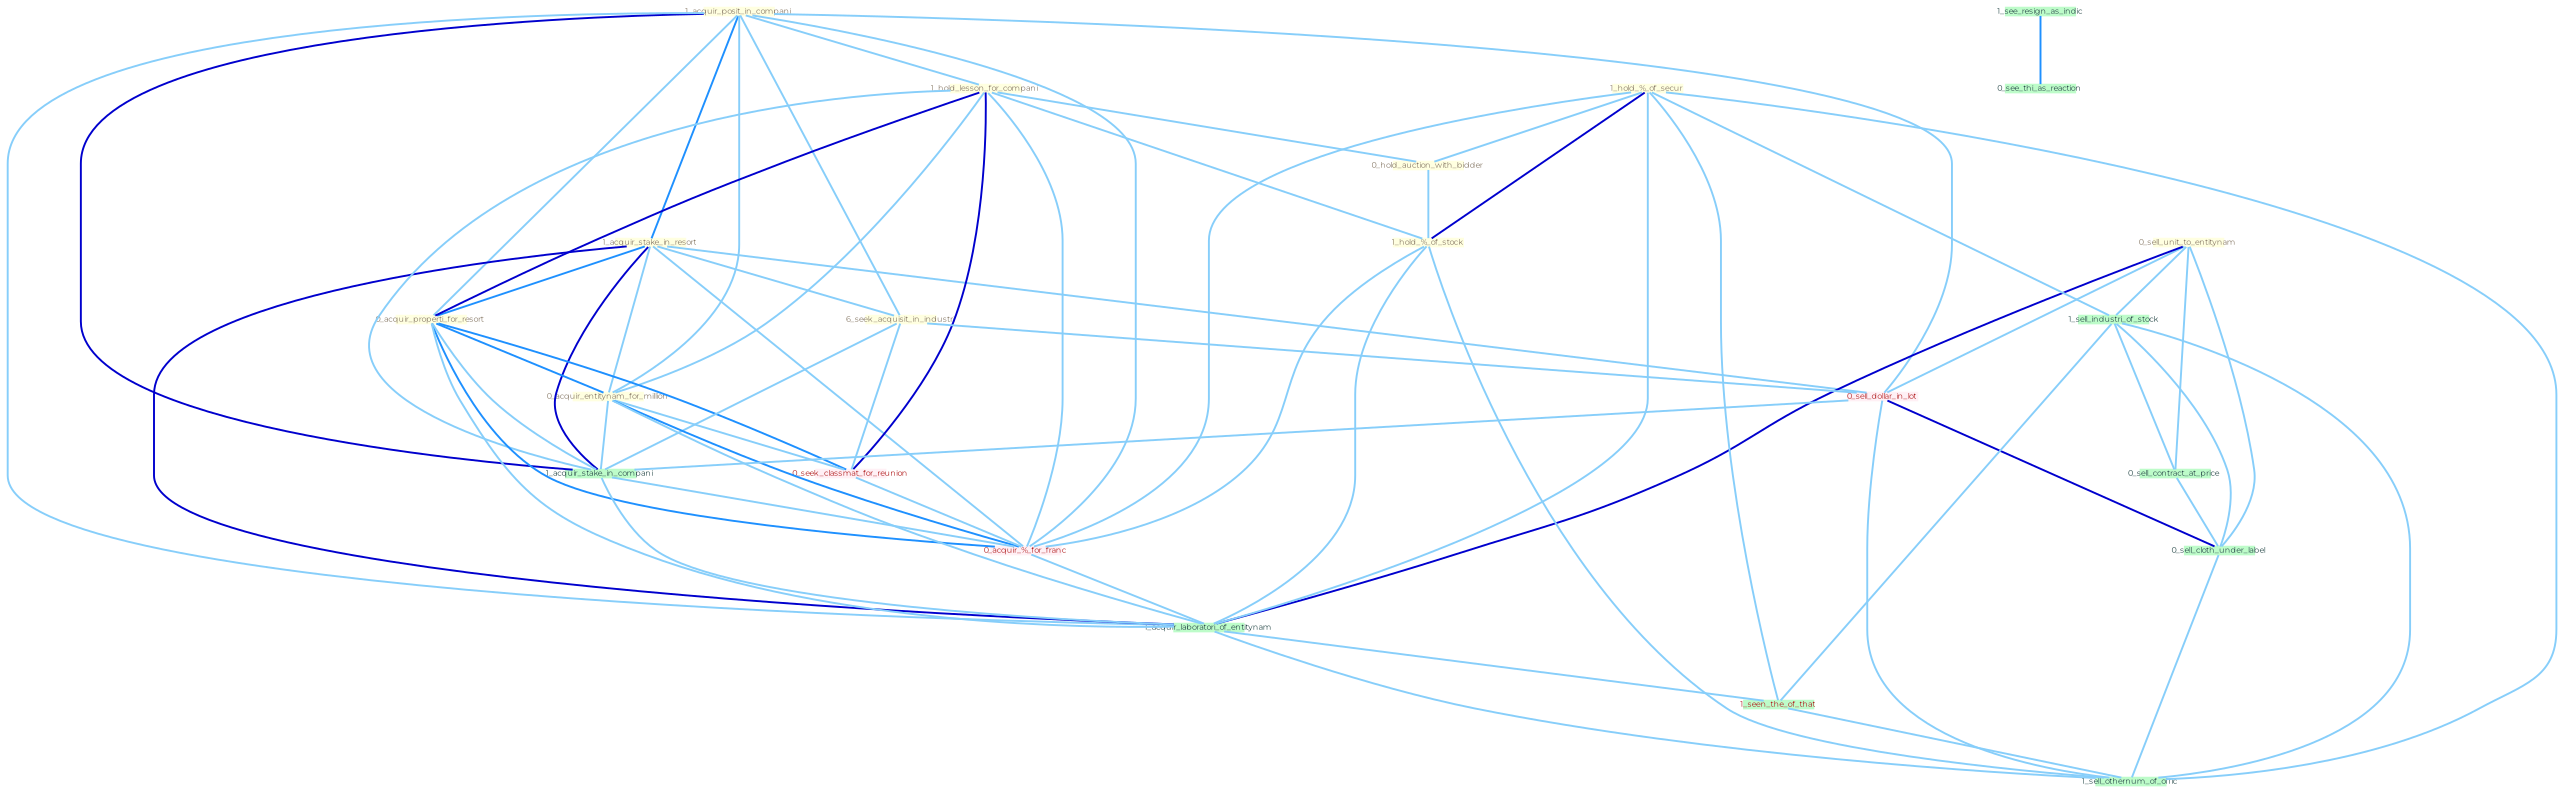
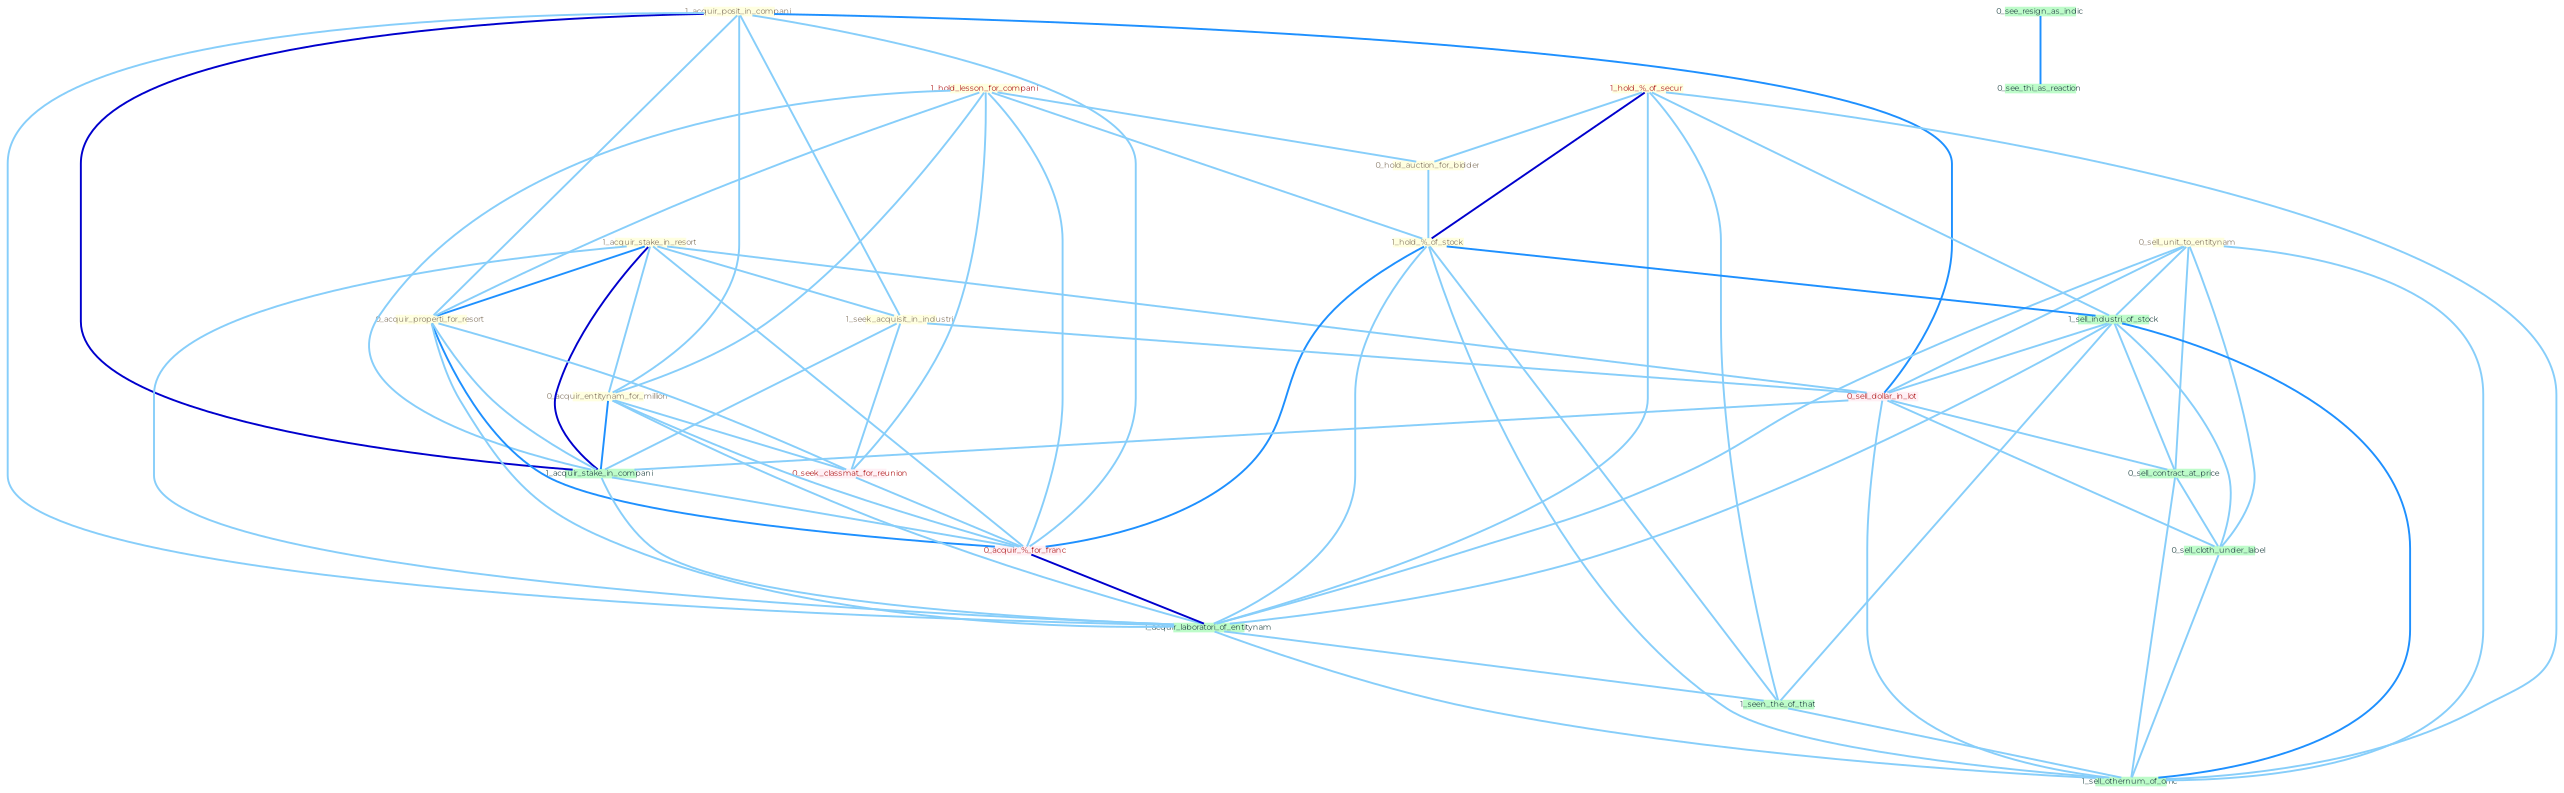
node "1_see_resign_as_indic": label "1_see_resign_as_indic" -> "0_see_resign_as_indic"
edge "1_acquir_posit_in_compani" -- "1_hold_lesson_for_compani": removed
edge "1_acquir_posit_in_compani" -- "0_sell_dollar_in_lot": color #87cefa -> #1e90ff
node "1_hold_lesson_for_compani": fontcolor #8b7d6b -> #b22222
node "1_hold_%_of_secur": fontcolor #8b7d6b -> #b22222
edge "1_acquir_posit_in_compani" -- "1_acquir_stake_in_resort": removed
node "0_hold_auction_with_bidder": label "0_hold_auction_with_bidder" -> "0_hold_auction_for_bidder"
edge "1_hold_lesson_for_compani" -- "0_acquir_properti_for_resort": color #0000cd -> #87cefa
edge "1_hold_%_of_secur" -- "0_acquir_%_for_franc": removed
edge "1_hold_%_of_stock" -- "1_sell_industri_of_stock": added
edge "1_hold_lesson_for_compani" -- "0_seek_classmat_for_reunion": color #0000cd -> #87cefa
node "6_seek_acquisit_in_industri": label "6_seek_acquisit_in_industri" -> "1_seek_acquisit_in_industri"
edge "1_sell_industri_of_stock" -- "0_sell_dollar_in_lot": added
edge "0_acquir_properti_for_resort" -- "0_acquir_entitynam_for_million": removed
edge "0_acquir_properti_for_resort" -- "0_seek_classmat_for_reunion": color #1e90ff -> #87cefa
edge "0_acquir_entitynam_for_million" -- "1_acquir_stake_in_compani": color #87cefa -> #1e90ff
edge "0_sell_dollar_in_lot" -- "0_sell_contract_at_price": added
edge "1_hold_%_of_stock" -- "0_acquir_%_for_franc": color #87cefa -> #1e90ff
edge "0_sell_unit_to_entitynam" -- "1_acquir_laboratori_of_entitynam": color #0000cd -> #87cefa
edge "0_sell_dollar_in_lot" -- "0_sell_cloth_under_label": color #0000cd -> #87cefa
edge "1_hold_%_of_stock" -- "1_seen_the_of_that": added
edge "0_acquir_entitynam_for_million" -- "0_acquir_%_for_franc": color #1e90ff -> #87cefa
edge "1_sell_industri_of_stock" -- "1_acquir_laboratori_of_entitynam": added
edge "0_sell_unit_to_entitynam" -- "1_sell_othernum_of_offic": added
edge "1_sell_industri_of_stock" -- "1_sell_othernum_of_offic": color #87cefa -> #1e90ff
edge "1_acquir_stake_in_resort" -- "1_acquir_laboratori_of_entitynam": color #0000cd -> #87cefa
edge "0_acquir_%_for_franc" -- "1_acquir_laboratori_of_entitynam": color #87cefa -> #0000cd
edge "0_sell_contract_at_price" -- "1_sell_othernum_of_offic": added
node "1_seen_the_of_that": fontcolor #b22222 -> #2f4f4f
